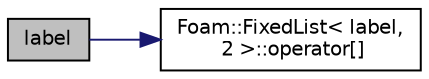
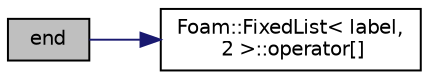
node "label": label "label" -> "end"
